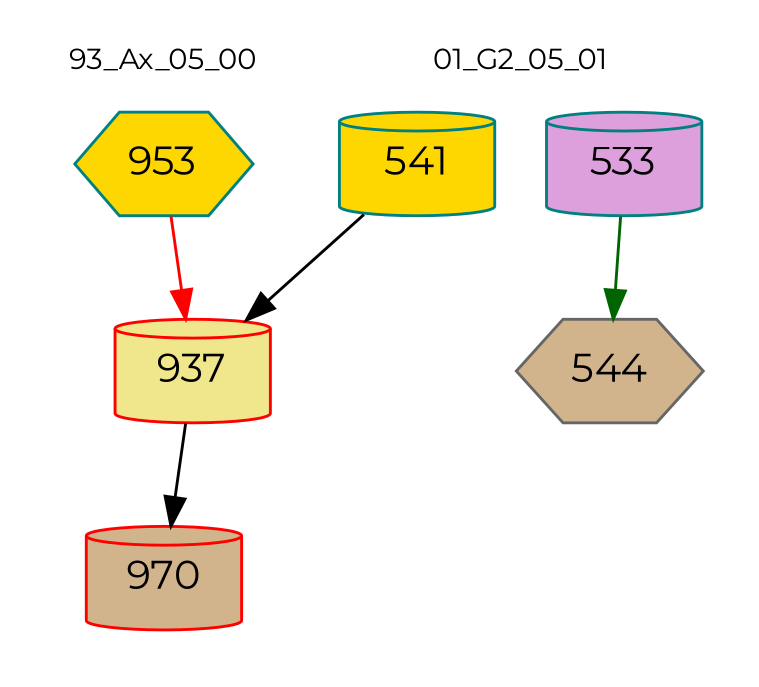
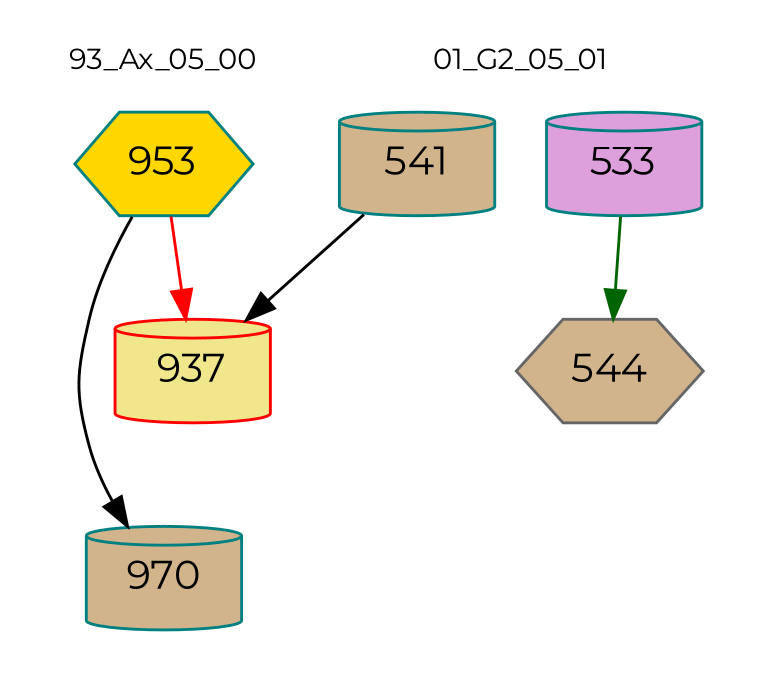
node "541": fillcolor gold -> tan
edge "937" -> "970": now "953" -> "970"
node "970": color red -> teal
